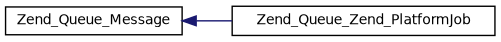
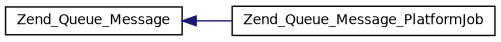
node "Zend_Queue_Zend_PlatformJob": label "Zend_Queue_Zend_PlatformJob" -> "Zend_Queue_Message_PlatformJob"
